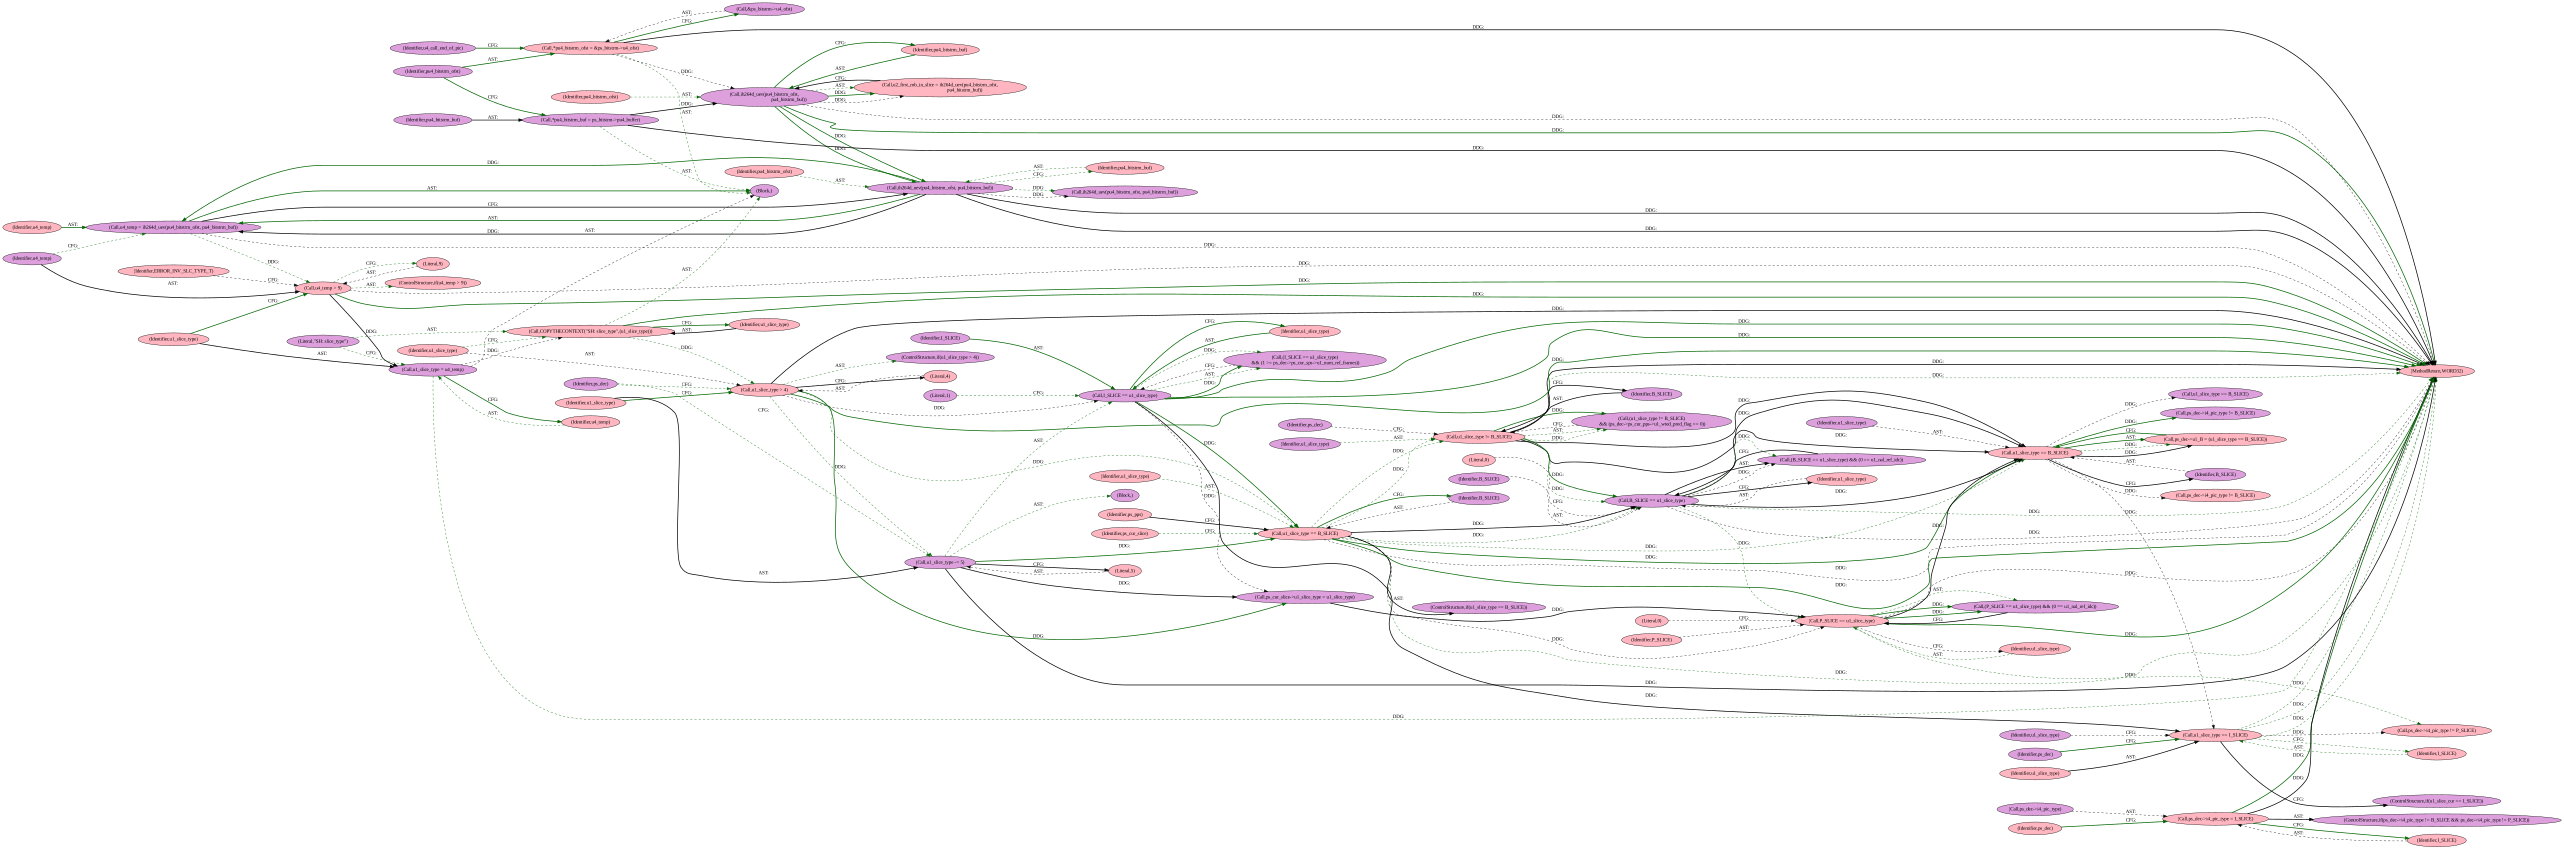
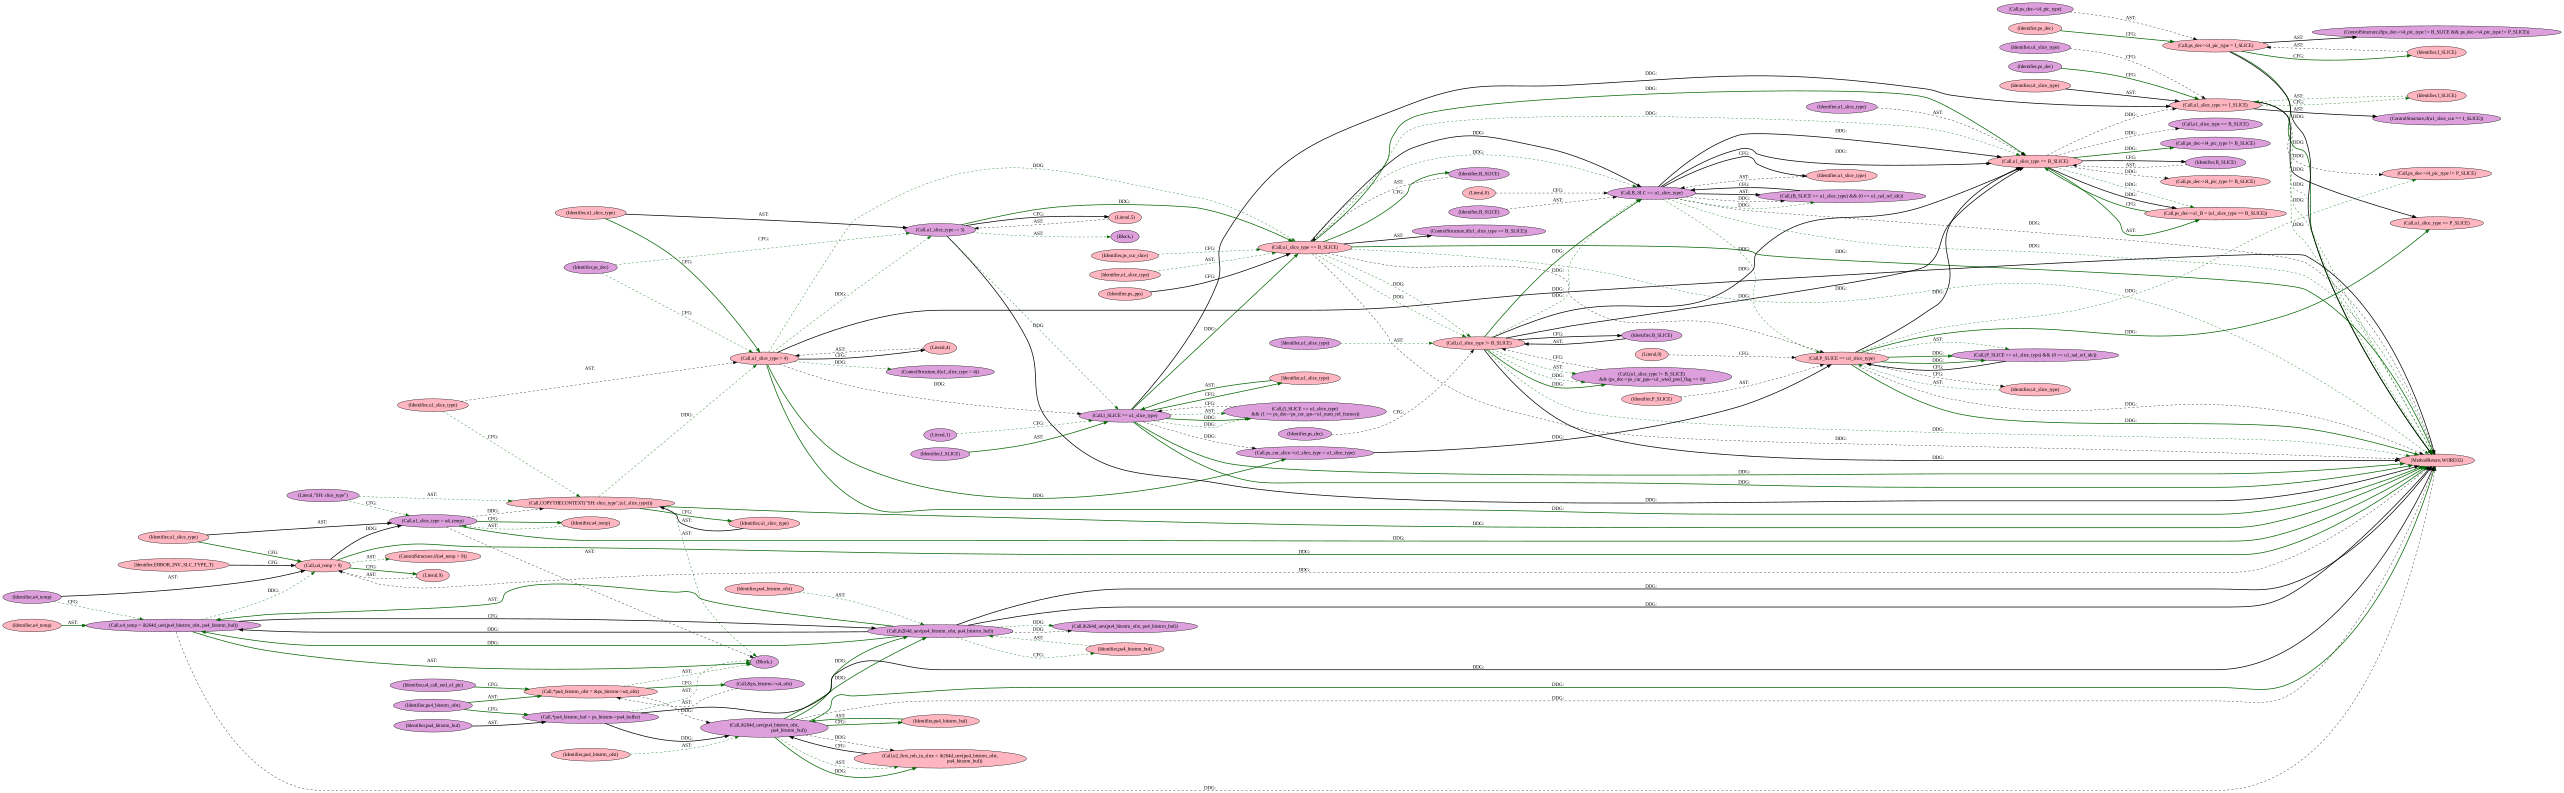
edge "(Call,*pu4_bitstrm_ofst = &ps_bitstrm->u4_ofst)" -> "(MethodReturn,WORD32)": removed, label "DDG:"
node "(Call,u1_slice_type == P_SLICE)": added
edge "(Call,u4_temp > 9)" -> "(Literal,9)": style dashed -> bold
edge "(Identifier,ERROR_INV_SLC_TYPE_T)" -> "(Call,u4_temp > 9)": style dashed -> bold
edge "(Call,u1_slice_type > 4)" -> "(ControlStructure,if(u1_slice_type > 4))": label "AST: " -> "DDG: "
edge "(Call,u1_slice_type -= 5)" -> "(Call,I_SLICE == u1_slice_type)": label "AST: " -> "DDG: "
node "(Call,B_SLICE == u1_slice_type)": label "(Call,B_SLICE == u1_slice_type)" -> "(Call,B_SLC == u1_slice_type)"
edge "(Call,u1_slice_type -= 5)" -> "(Call,ps_cur_slice->u1_slice_type = u1_slice_type)": removed, label "DDG:"
edge "(Call,u1_slice_type = u4_temp)" -> "(MethodReturn,WORD32)": style dashed -> bold
edge "(Call,u1_slice_type == I_SLICE)" -> "(ControlStructure,if(u1_slice_cur == I_SLICE))": label "CFG: " -> "AST: "
